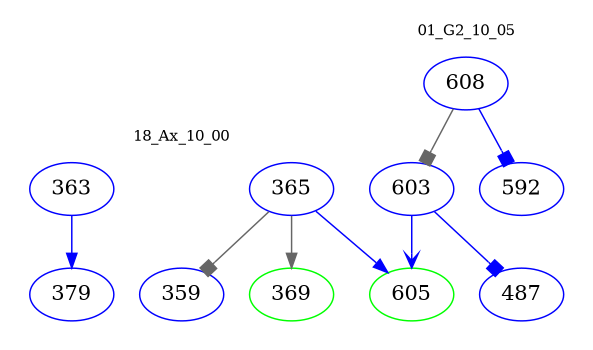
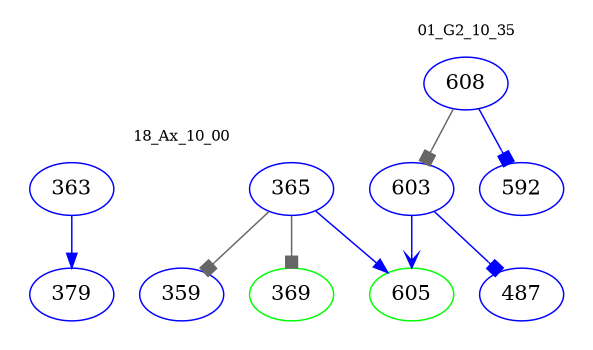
cluster "01_G2_10_05": label "01_G2_10_05" -> "01_G2_10_35"
edge "365" -> "369": arrowhead normal -> box
